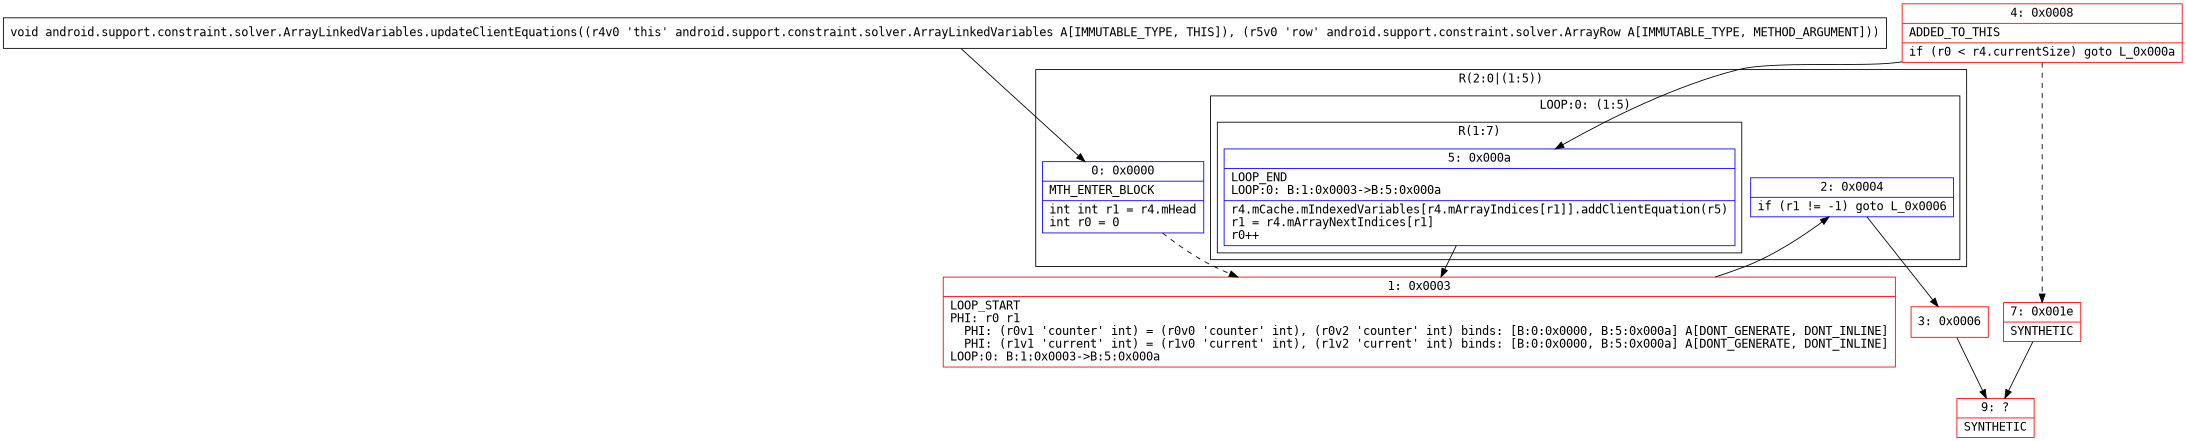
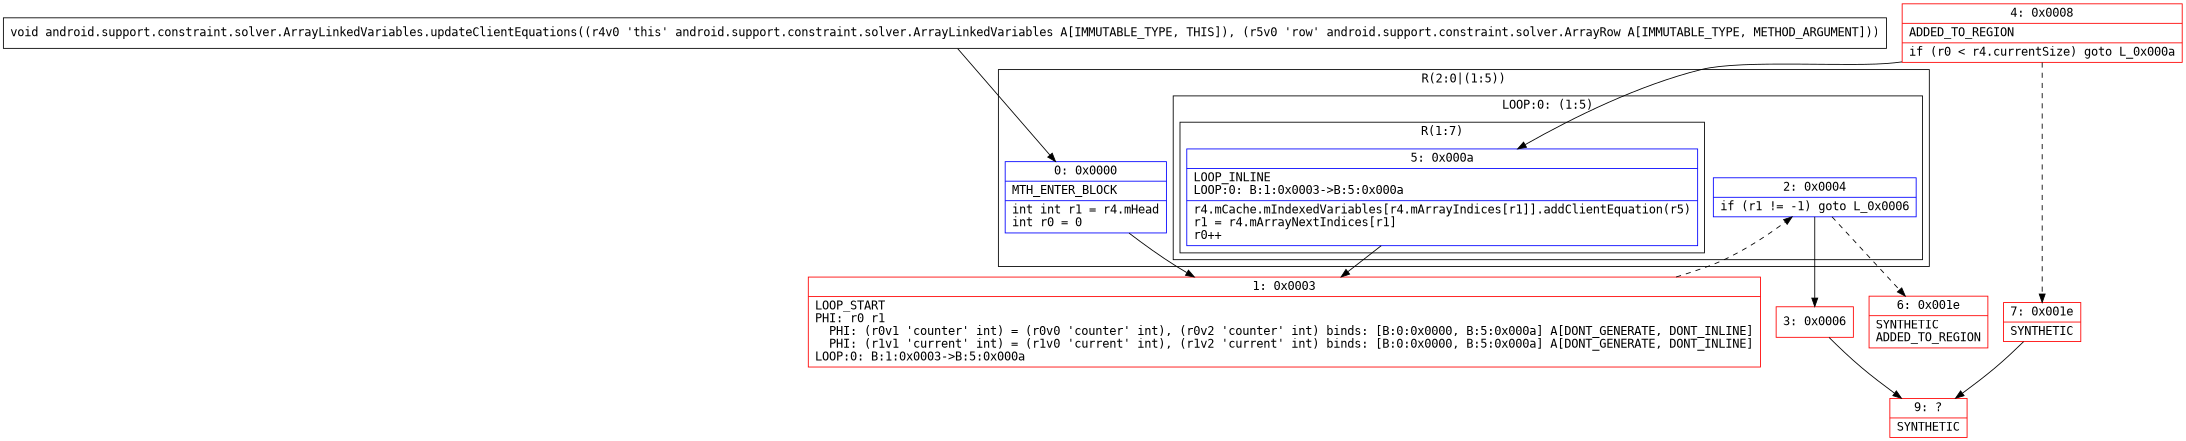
node "4: 0x0008": text "ADDED_TO_THIS" -> "ADDED_TO_REGION"
node "5: 0x000a": text "LOOP_END" -> "LOOP_INLINE"
edge "1: 0x0003" -> "2: 0x0004": style solid -> dashed
edge "0: 0x0000" -> "1: 0x0003": style dashed -> solid
node "6: 0x001e": added
